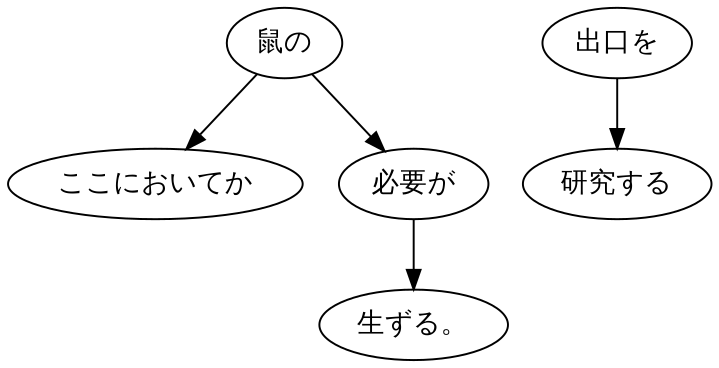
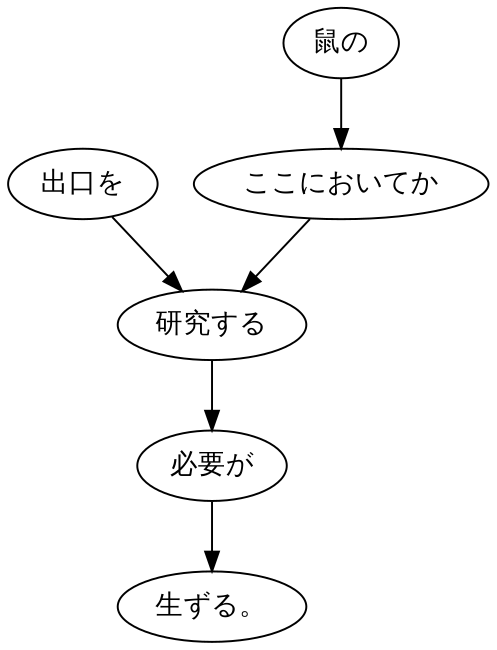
edge "鼠の" -> "必要が": now "研究する" -> "必要が"
edge "ここにおいてか" -> "研究する": added
